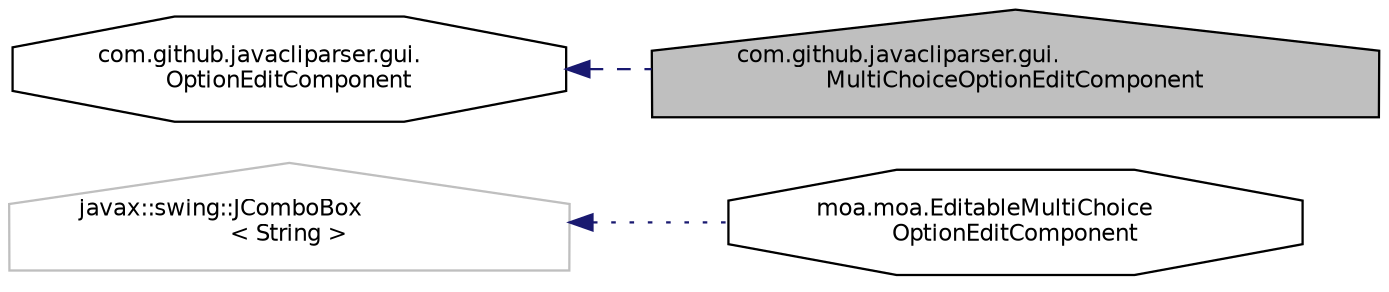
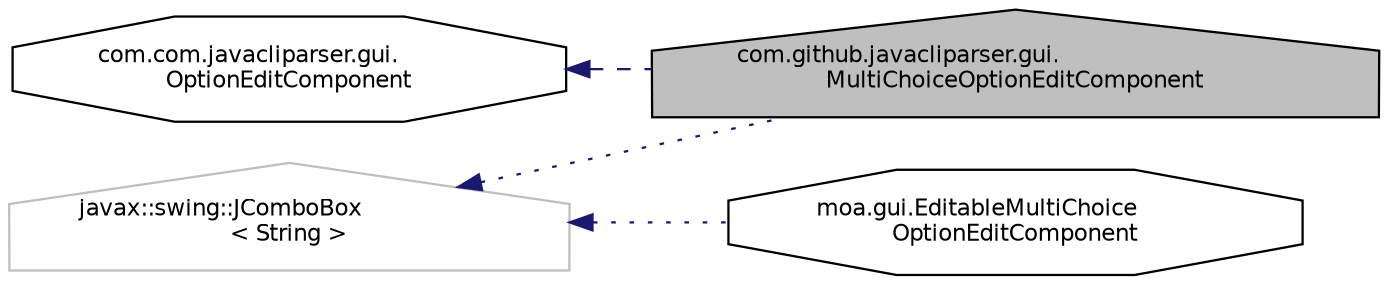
node "com.github.javacliparser.gui. OptionEditComponent": label "com.github.javacliparser.gui. OptionEditComponent" -> "com.com.javacliparser.gui. OptionEditComponent"
edge "com.github.javacliparser.gui. MultiChoiceOptionEditComponent" -> "javax::swing::JComboBox < String >": added
node "moa.moa.EditableMultiChoice OptionEditComponent": label "moa.moa.EditableMultiChoice OptionEditComponent" -> "moa.gui.EditableMultiChoice OptionEditComponent"
